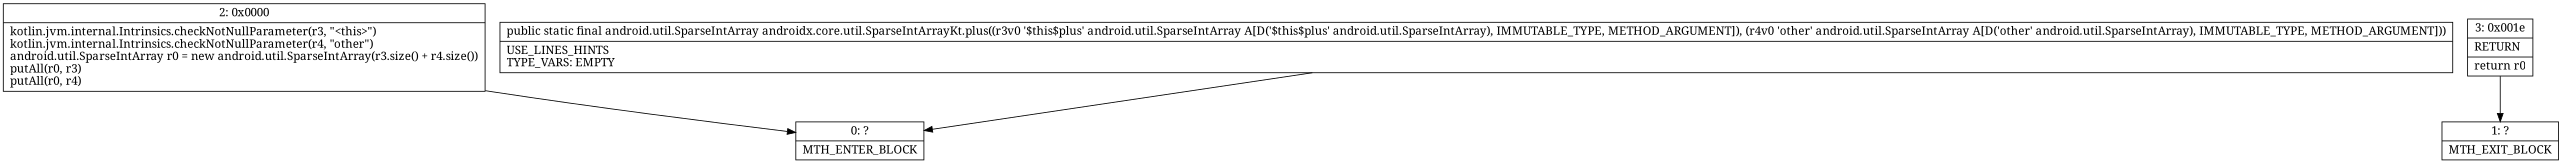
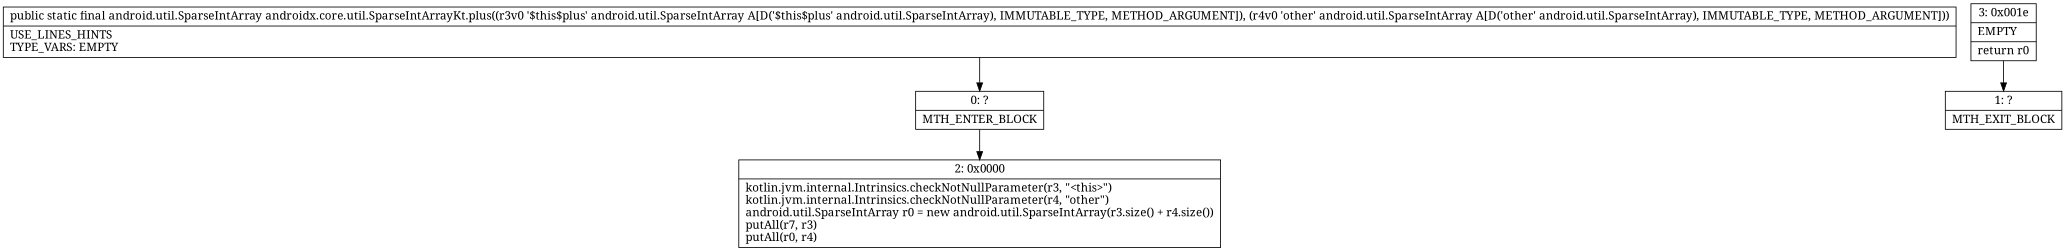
node "3: 0x001e": text "RETURN" -> "EMPTY"
node "2: 0x0000": text "putAll(r0, r3)" -> "putAll(r7, r3)"
edge "2: 0x0000" -> "0: ?": reversed
